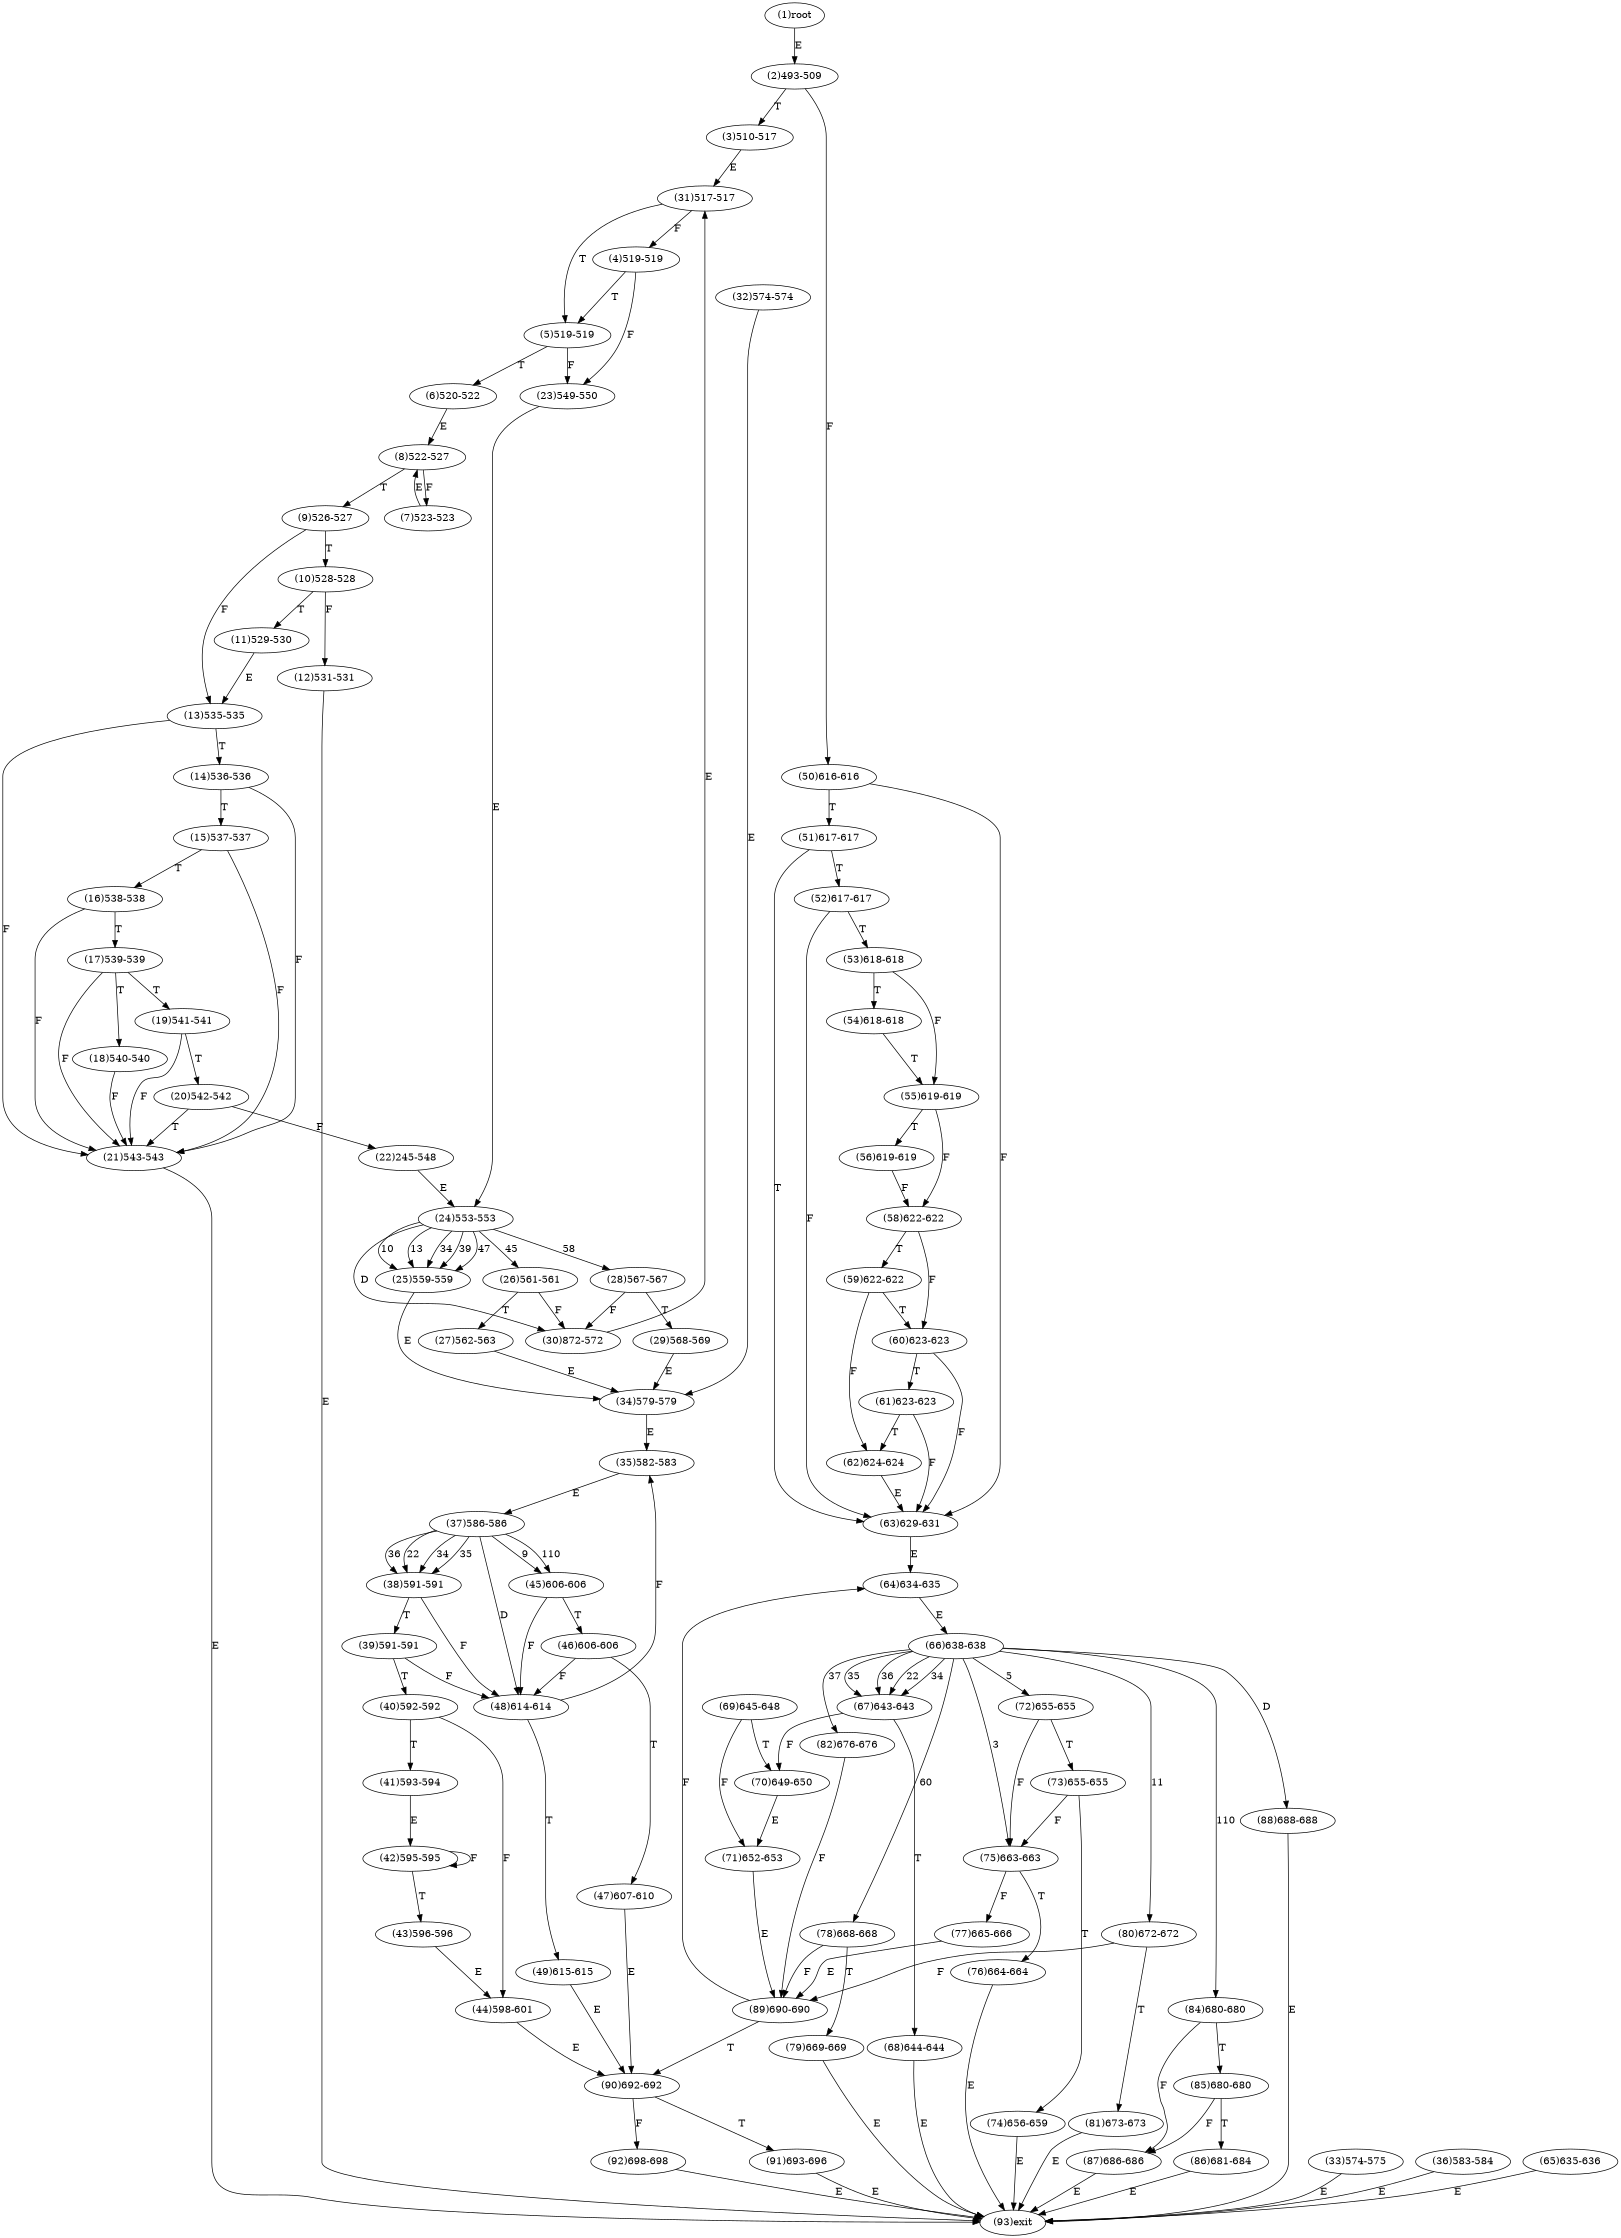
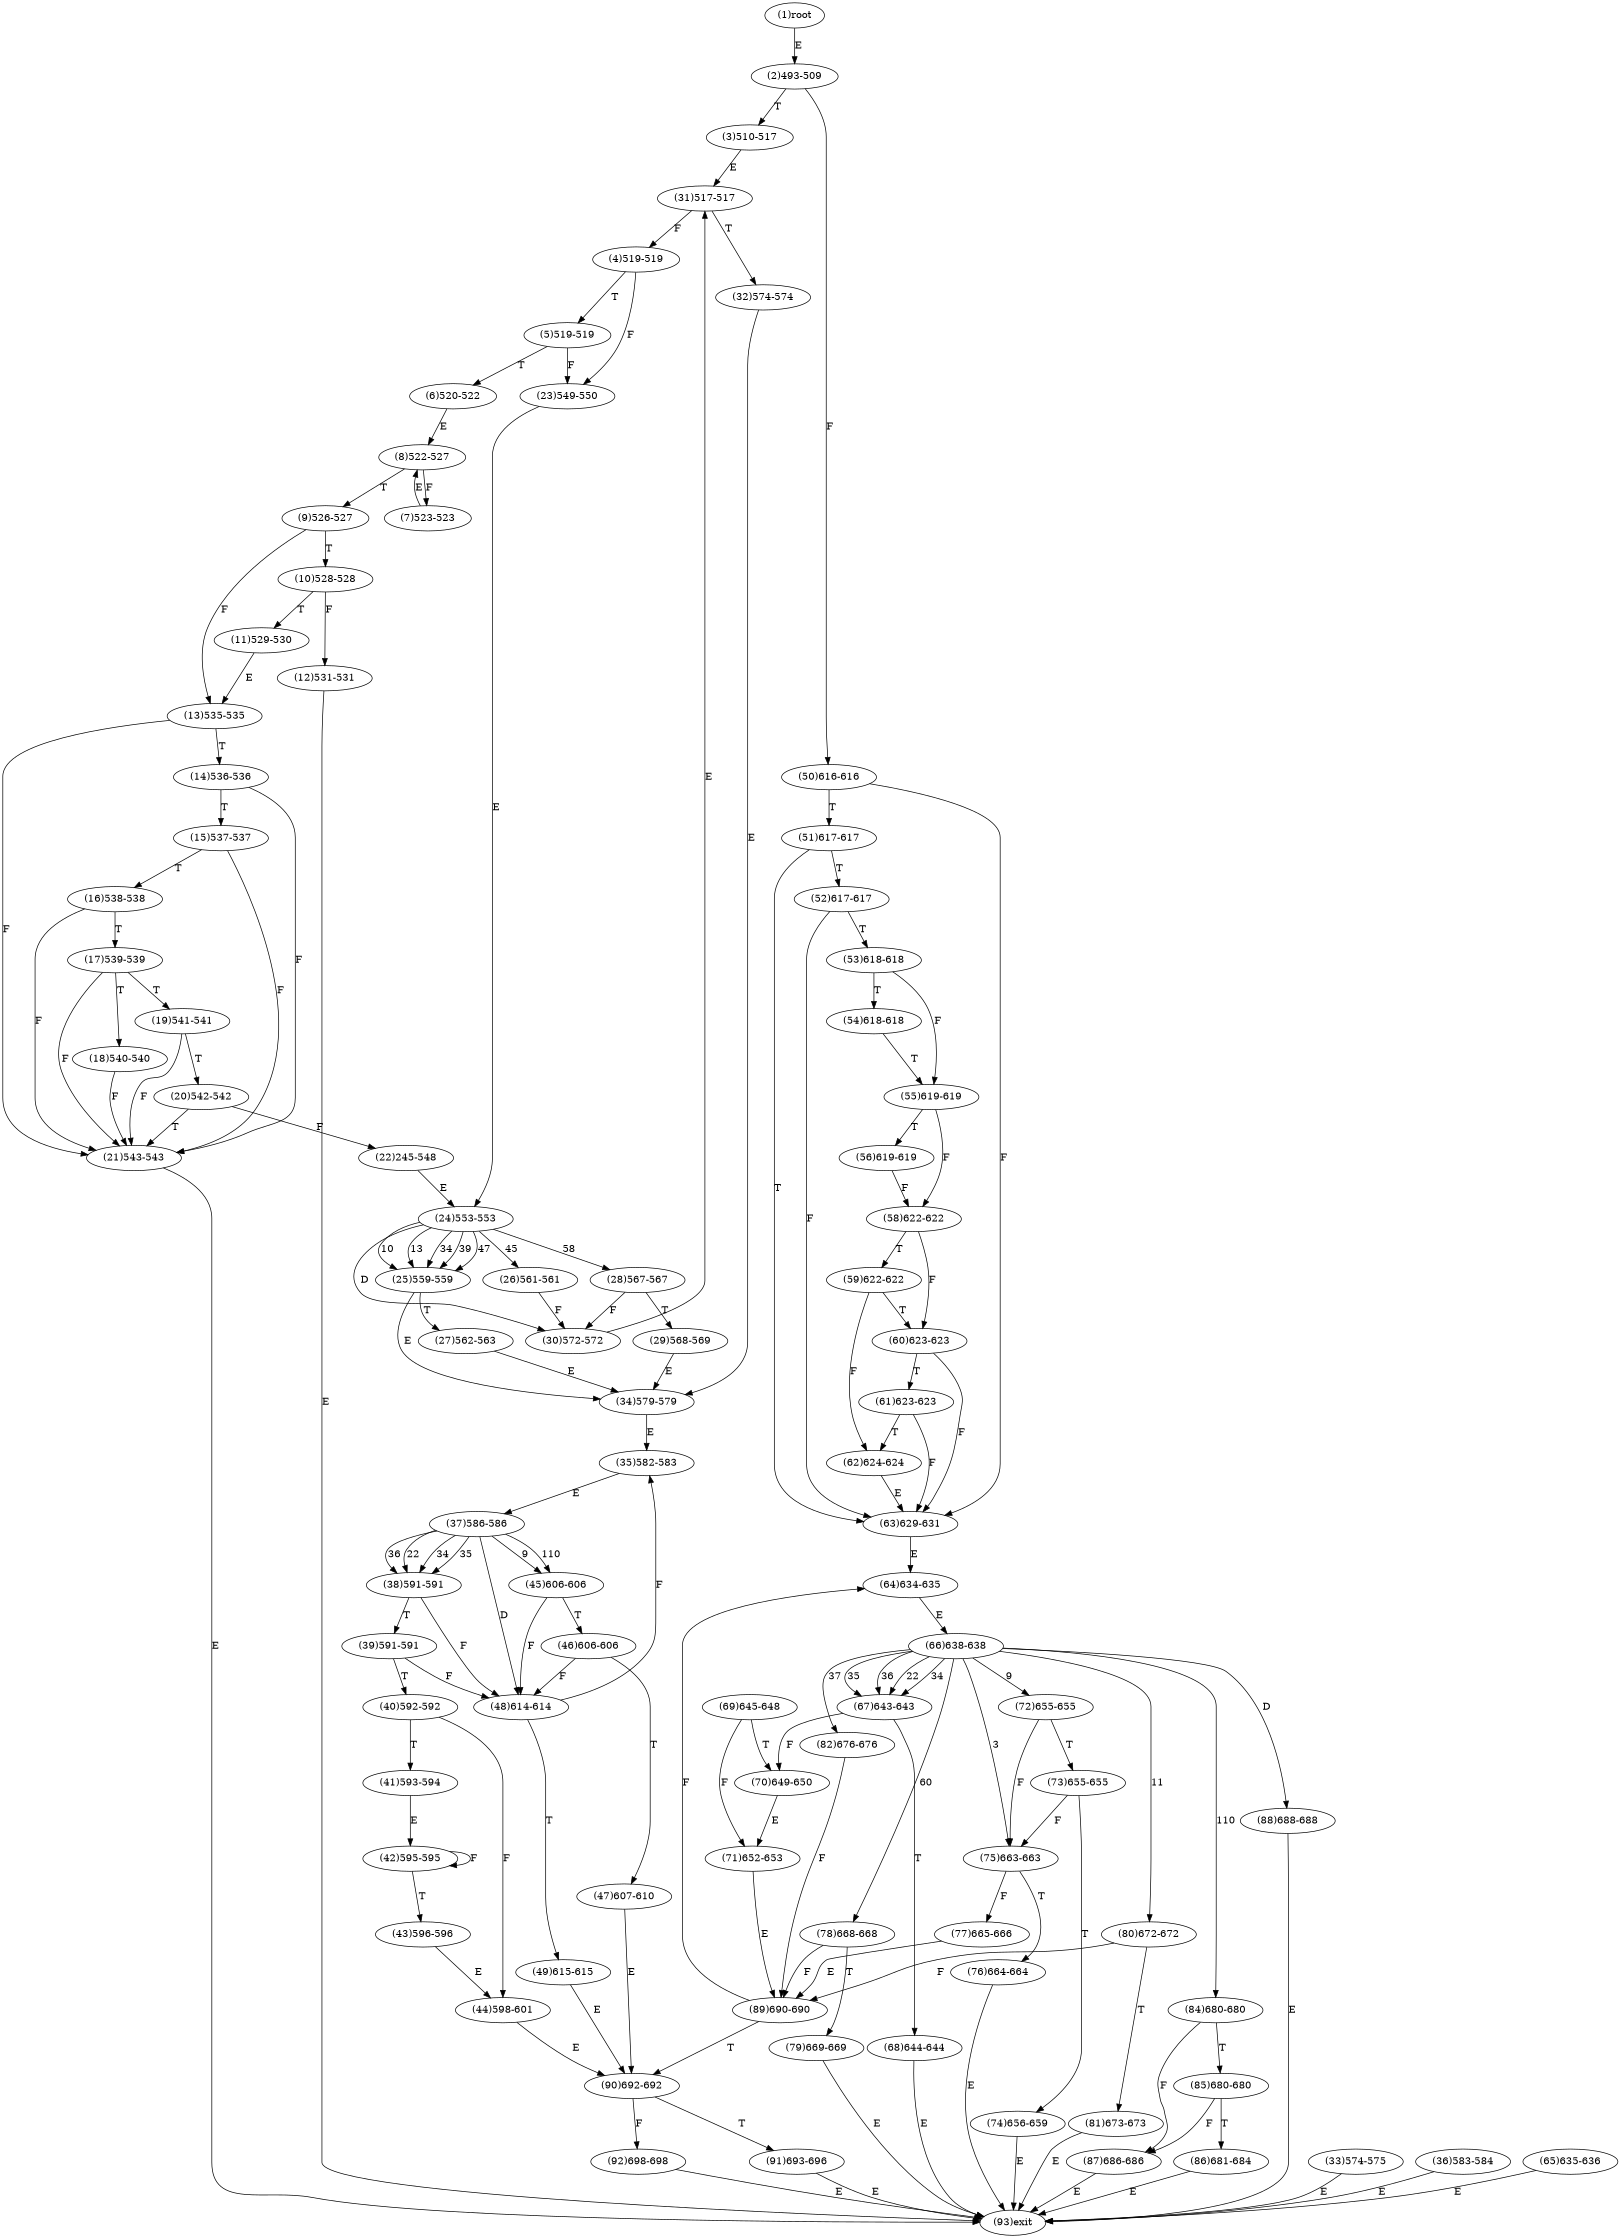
edge "(31)517-517" -> "(5)519-519": now "(31)517-517" -> "(32)574-574"
edge "(26)561-561" -> "(27)562-563": now "(25)559-559" -> "(27)562-563"
node "(30)872-572": label "(30)872-572" -> "(30)572-572"
edge "(66)638-638" -> "(72)655-655": label "5" -> "9"
